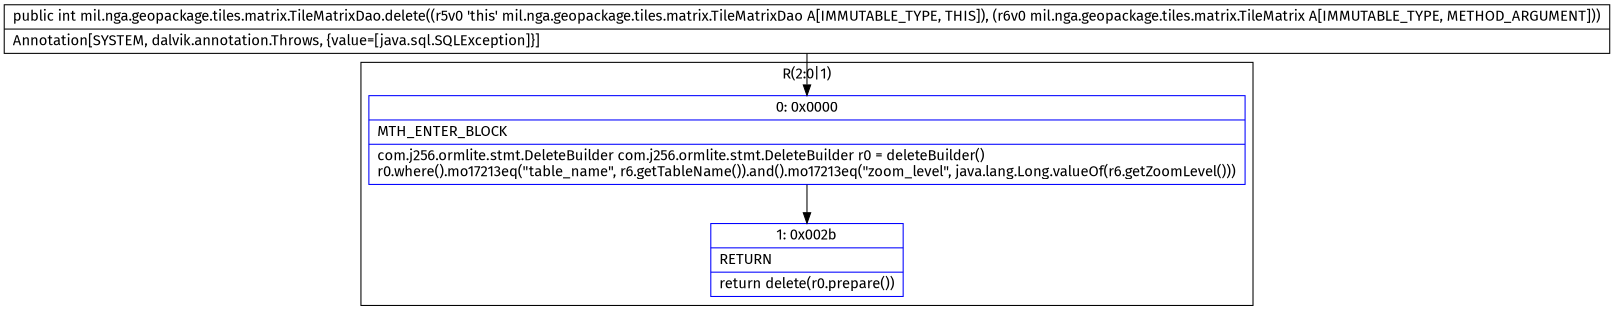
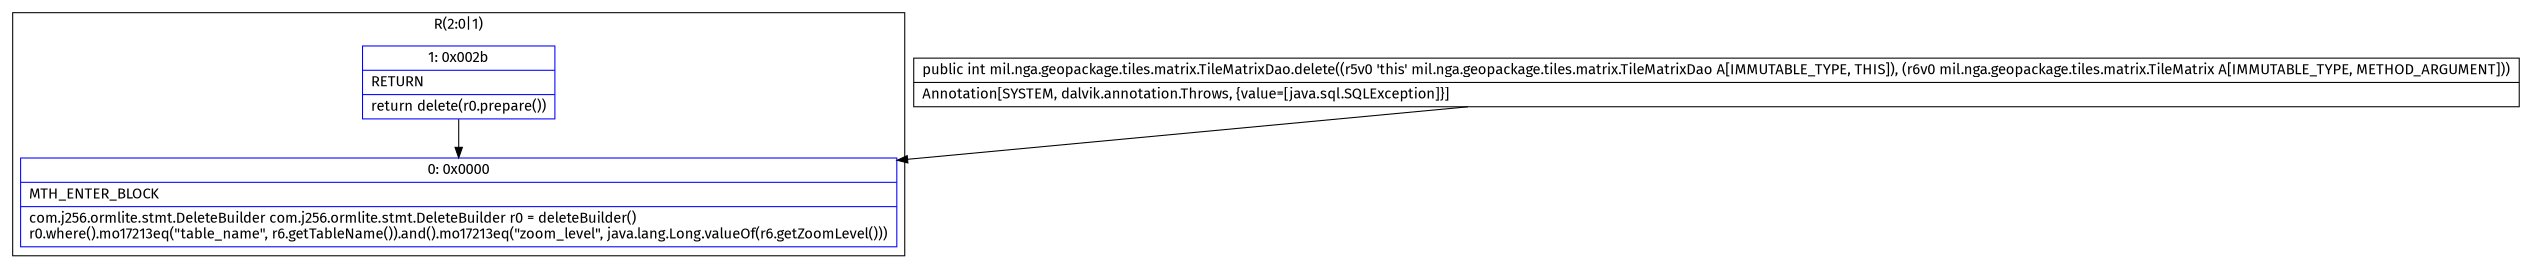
edge "0: 0x0000" -> "1: 0x002b": reversed
